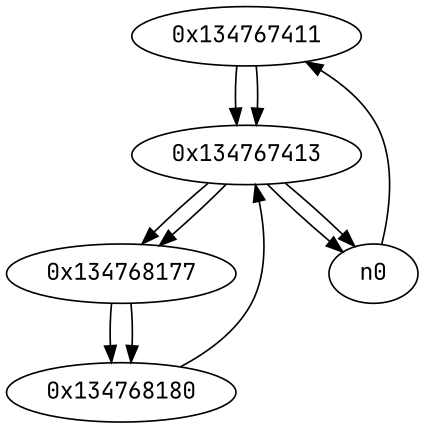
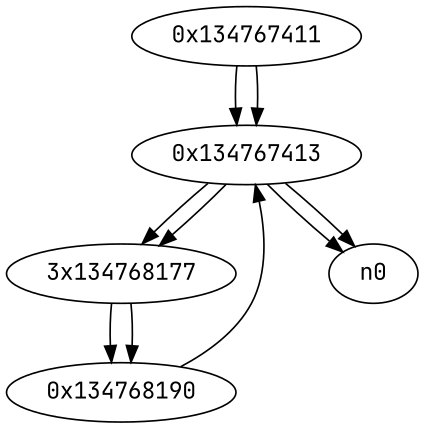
edge "n0" -> "0x134767411": removed
node "0x134768177": label "0x134768177" -> "3x134768177"
node "0x134768180": label "0x134768180" -> "0x134768190"
